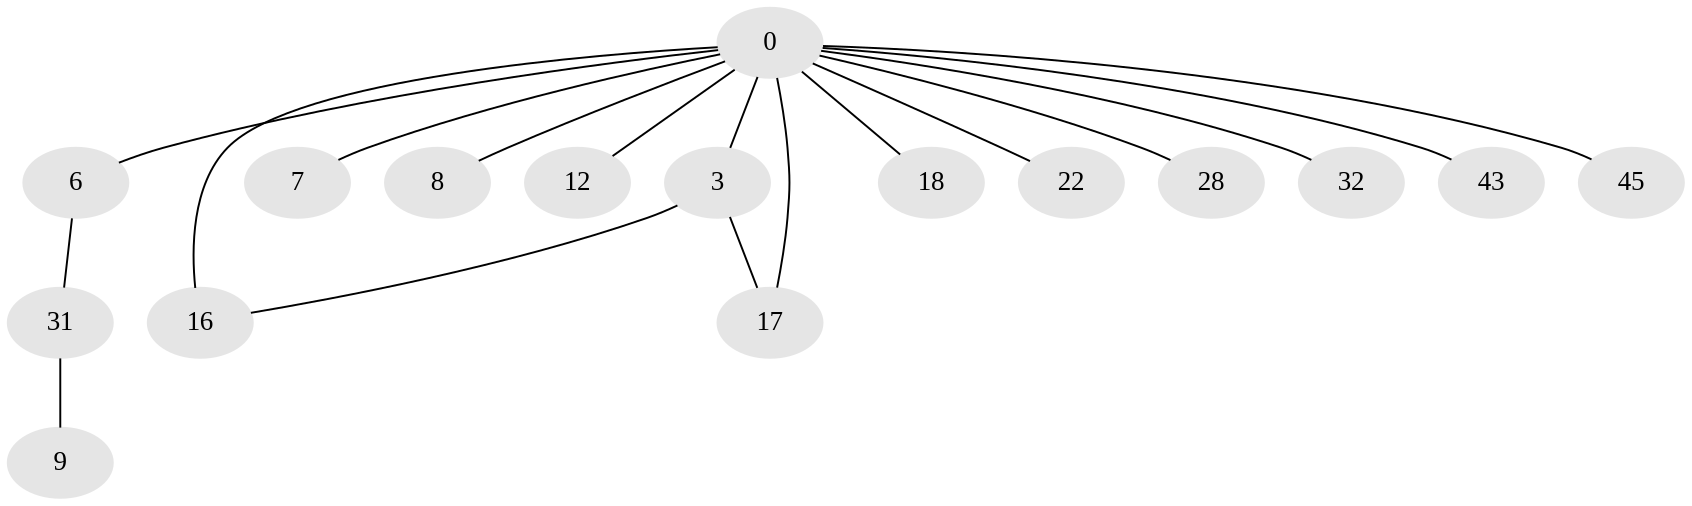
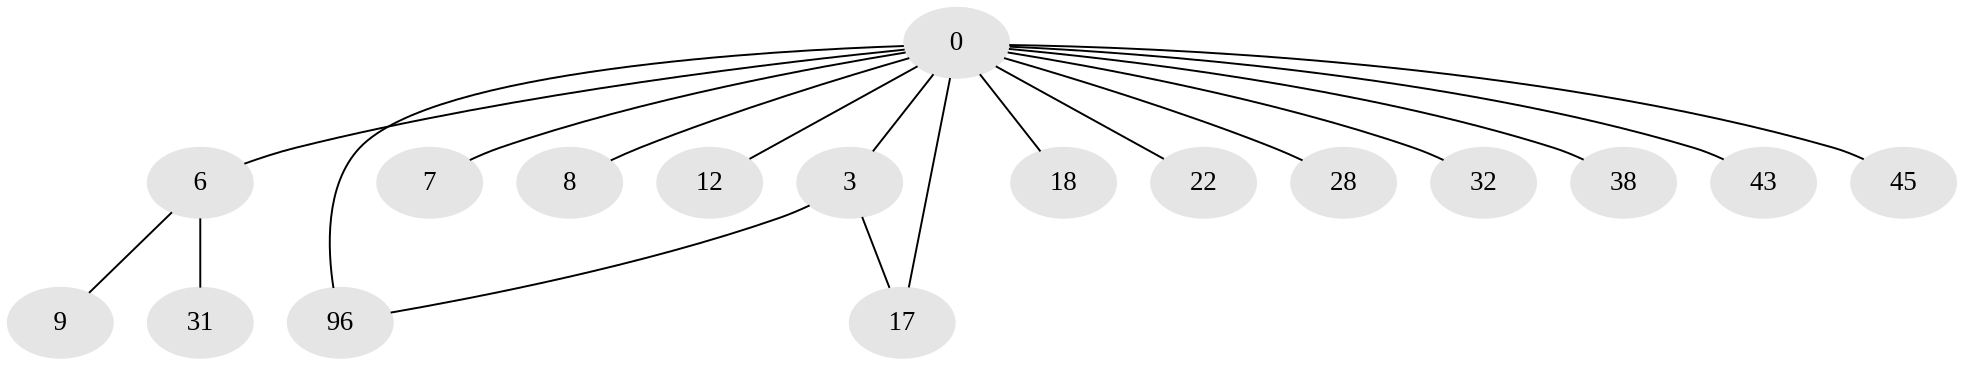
node "38": added
node "16": label "16" -> "96"
edge "31" -- "9": now "6" -- "9"
